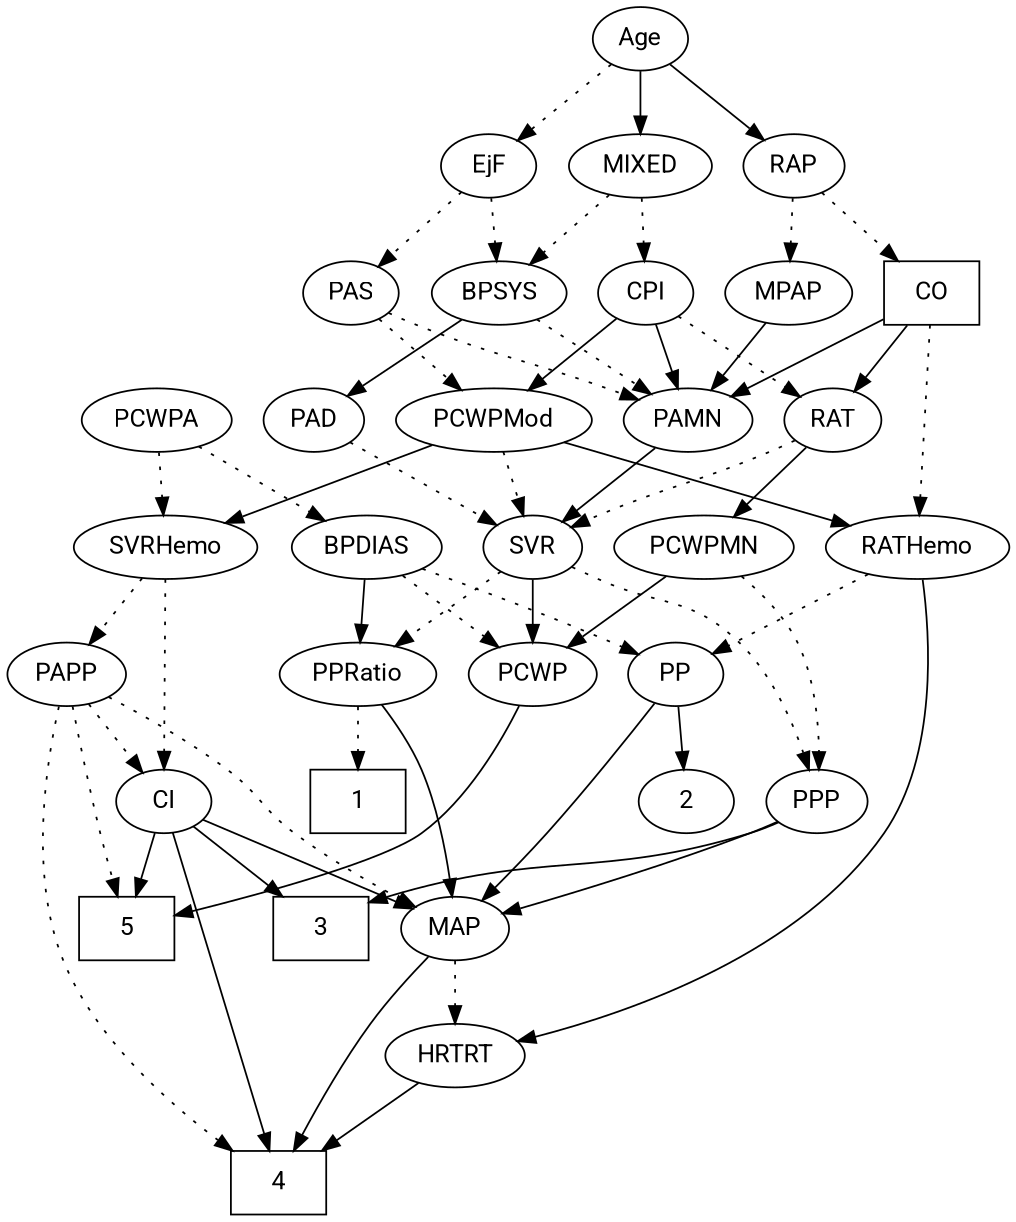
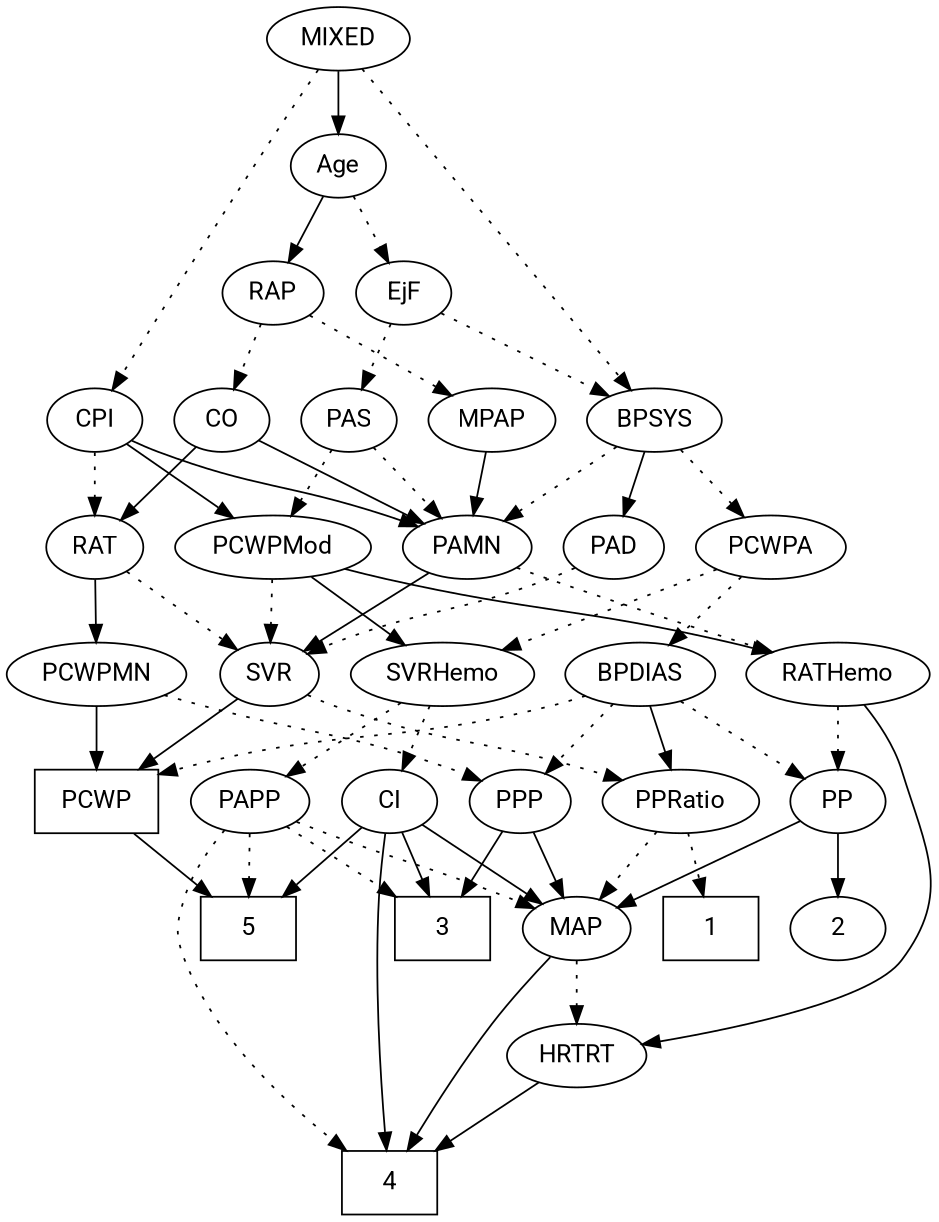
edge "Age" -> "MIXED": reversed
node "CO": shape box -> ellipse
edge "CO" -> "RATHemo": now "PAMN" -> "RATHemo"
edge "BPSYS" -> "PCWPA": added
edge "SVR" -> "PPP": now "BPDIAS" -> "PPP"
node "PCWP": shape ellipse -> box
edge "PAPP" -> "CI": now "PAPP" -> "3"
edge "PPRatio" -> "MAP": style solid -> dotted
